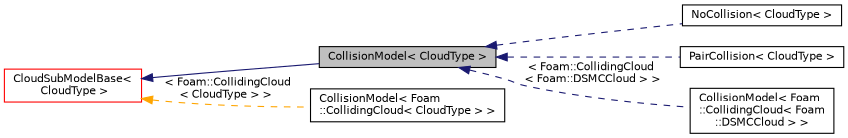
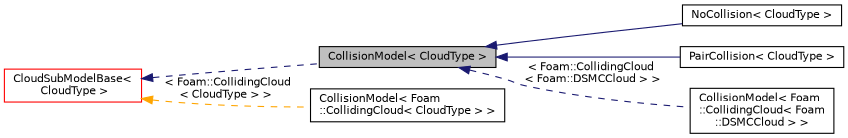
edge "NoCollision< CloudType >" -> "CollisionModel< CloudType >": style dashed -> solid
edge "PairCollision< CloudType >" -> "CollisionModel< CloudType >": style dashed -> solid
edge "CollisionModel< CloudType >" -> "CloudSubModelBase< CloudType >": style solid -> dashed
